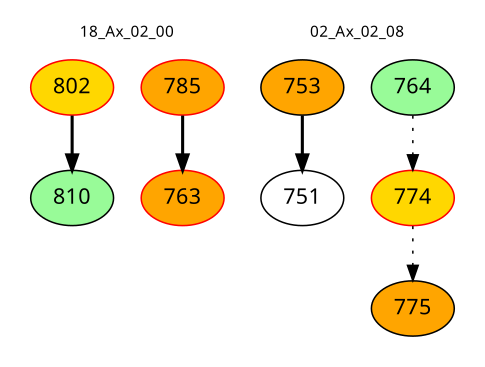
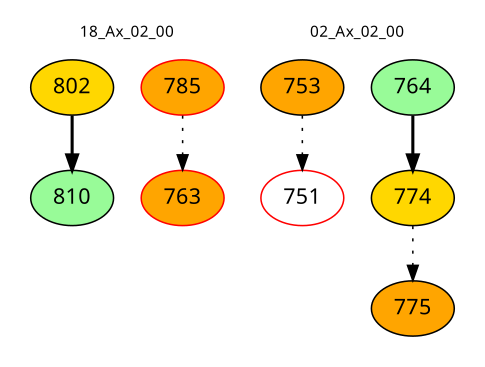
cluster "02_Ax_02_08": label "02_Ax_02_08" -> "02_Ax_02_00"
node "802": color red -> black
edge "785" -> "763": style bold -> dotted
edge "753" -> "751": style bold -> dotted
edge "764" -> "774": style dotted -> bold
node "751": color black -> red
node "774": color red -> black
